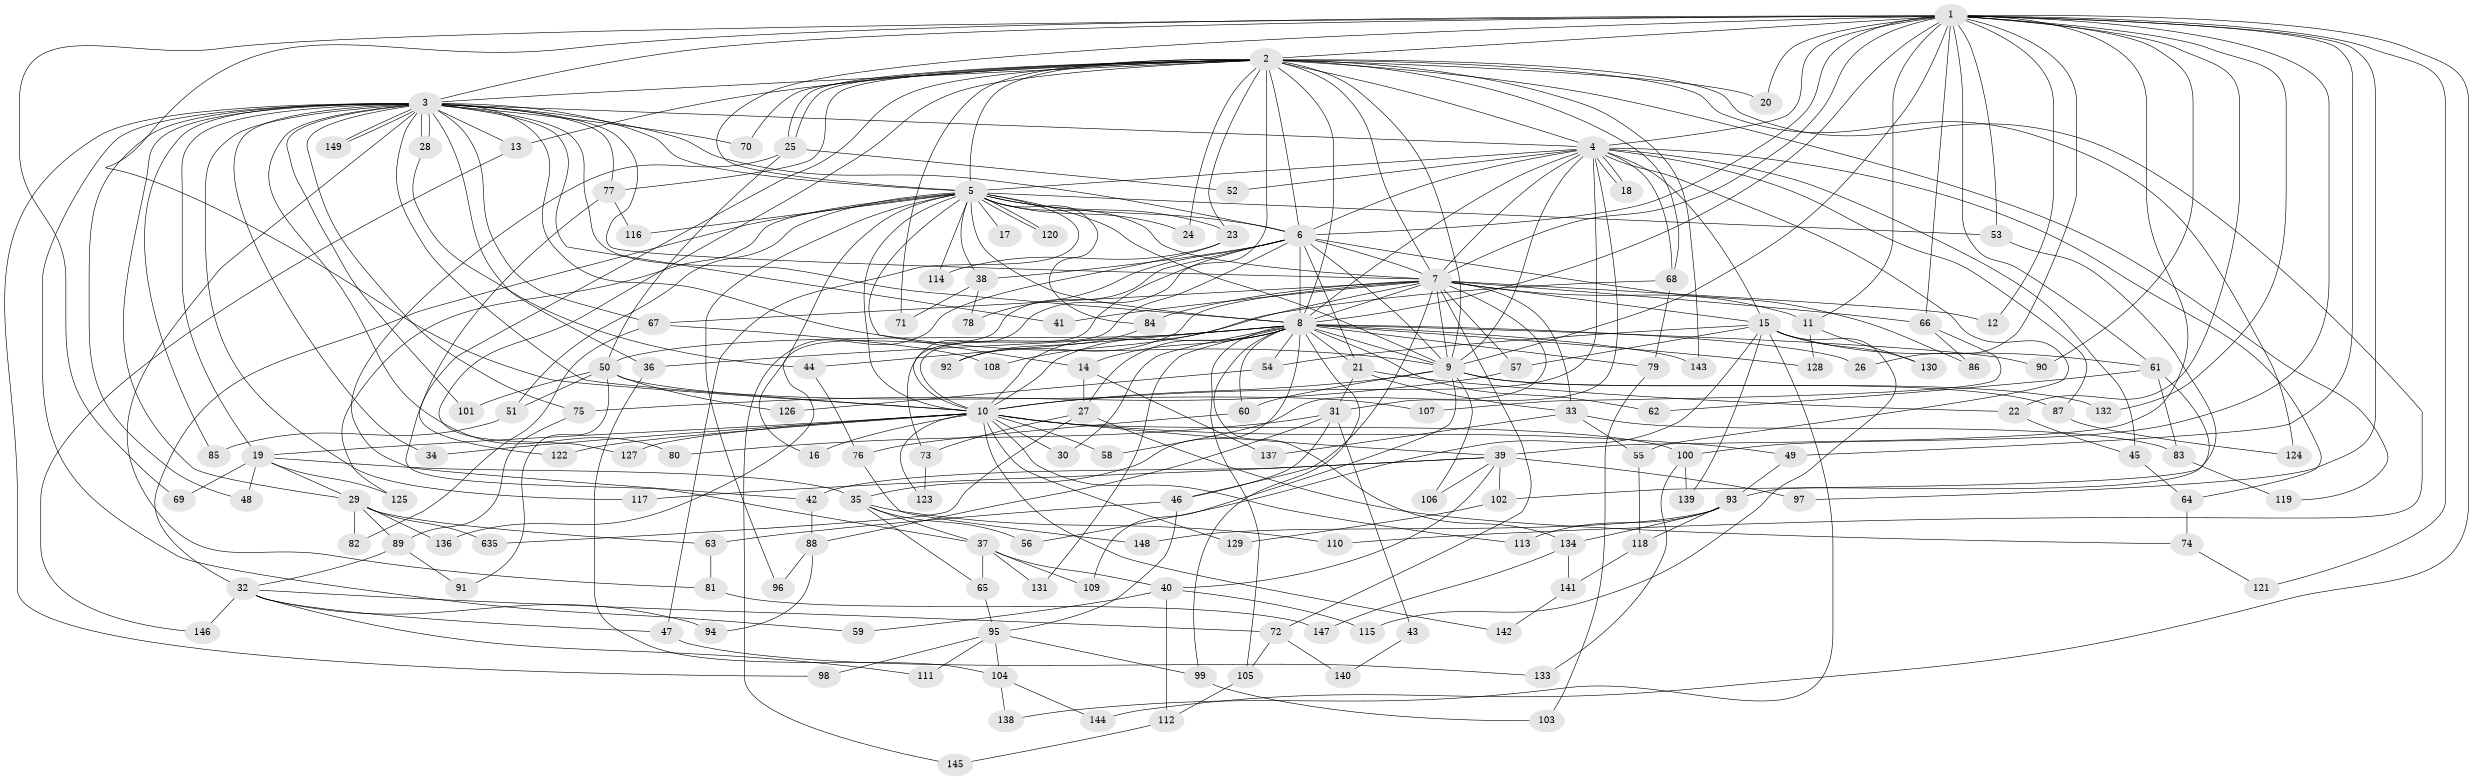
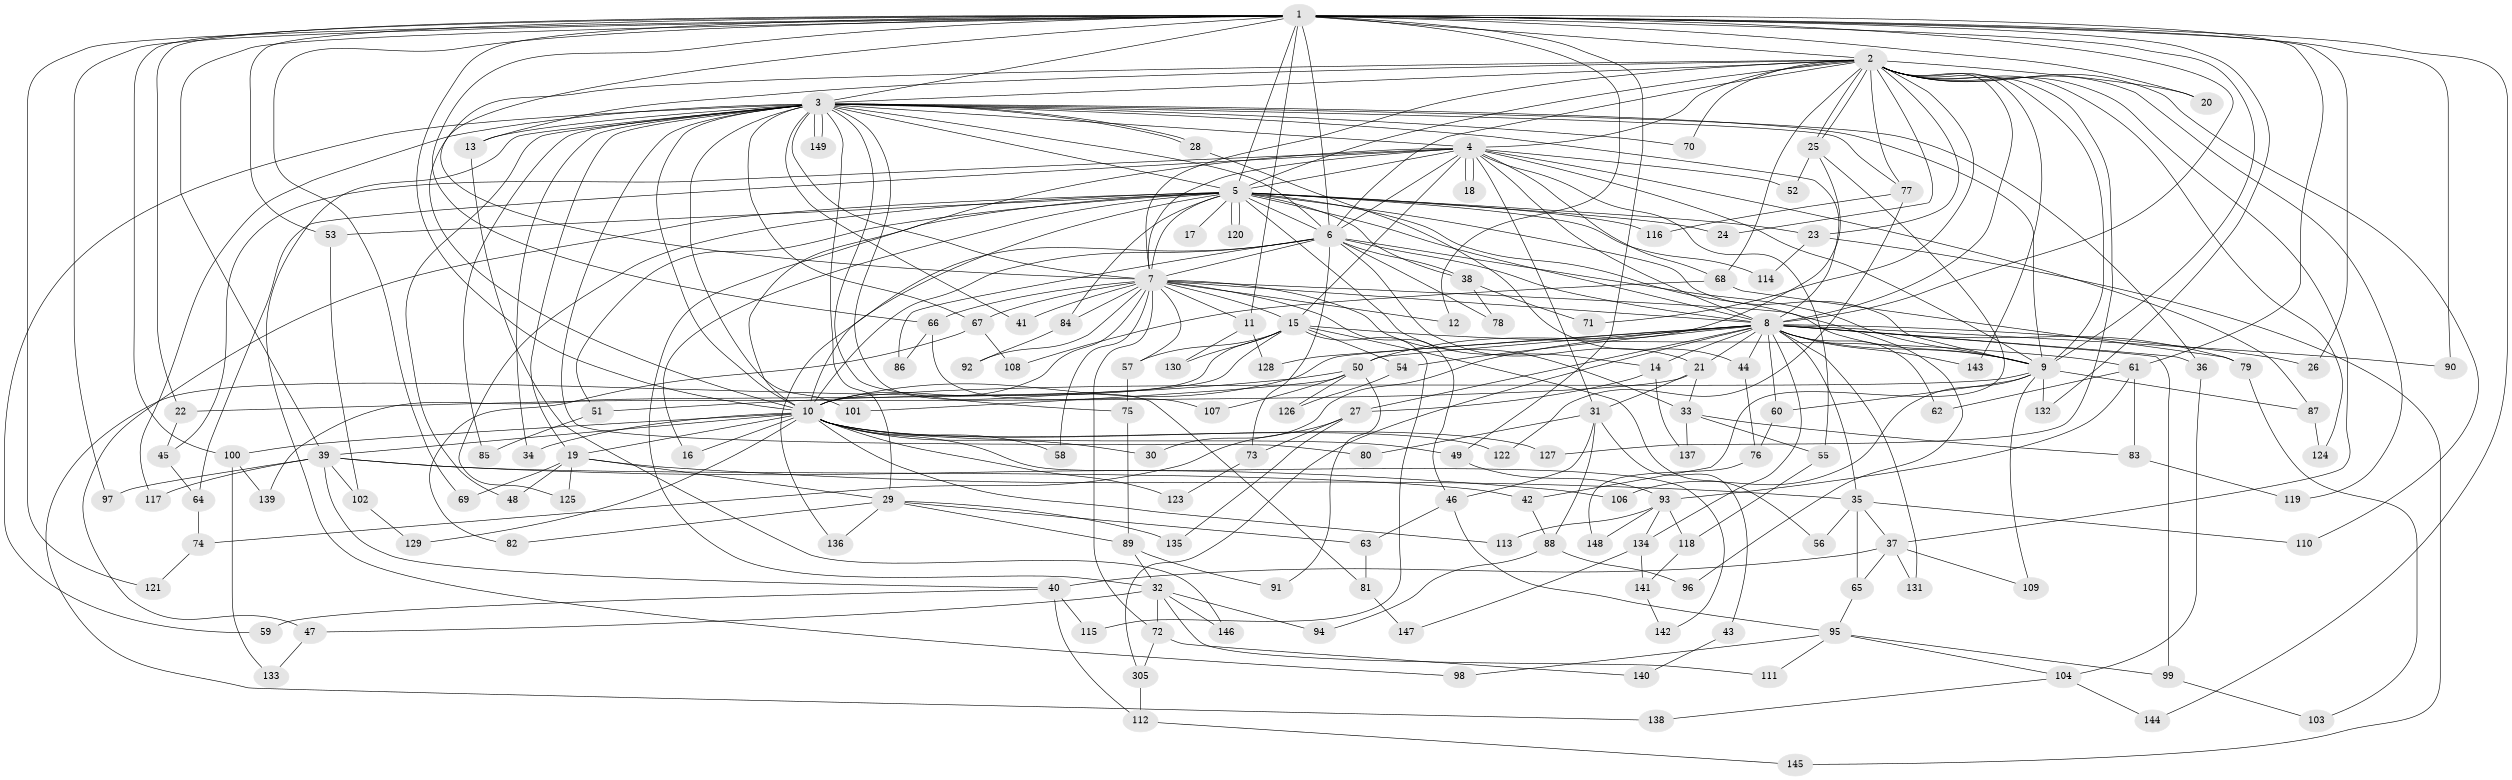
edge "1" -- "4": removed
node "635": label "635" -> "135"
node "105": label "105" -> "305"
